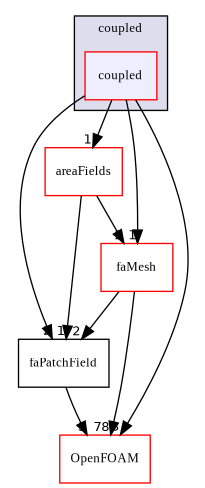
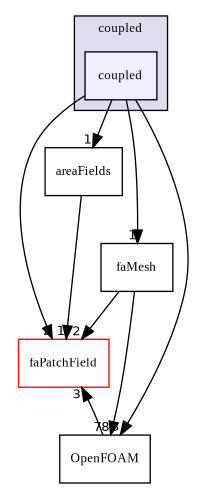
node "coupled": color red -> black
node "areaFields": color red -> black
edge "areaFields" -> "faMesh": removed
node "faMesh": color red -> black
node "faPatchField": color black -> red
edge "faPatchField" -> "OpenFOAM": reversed
node "OpenFOAM": color red -> black
